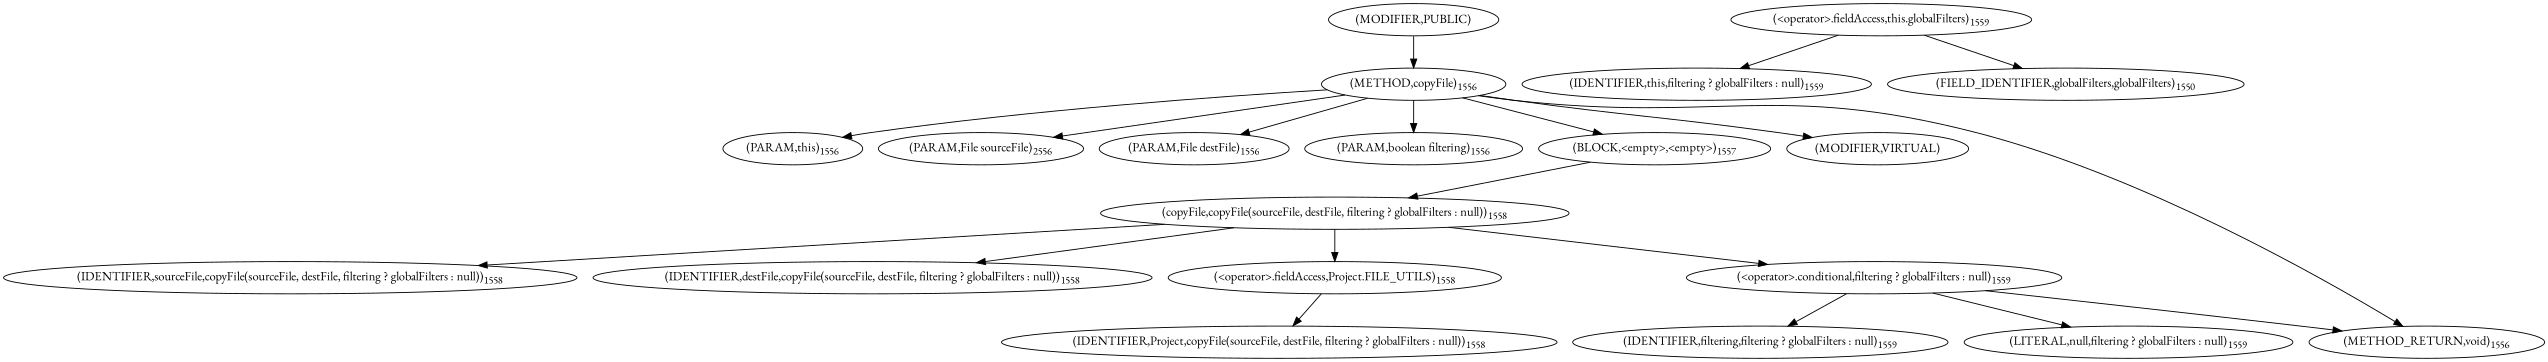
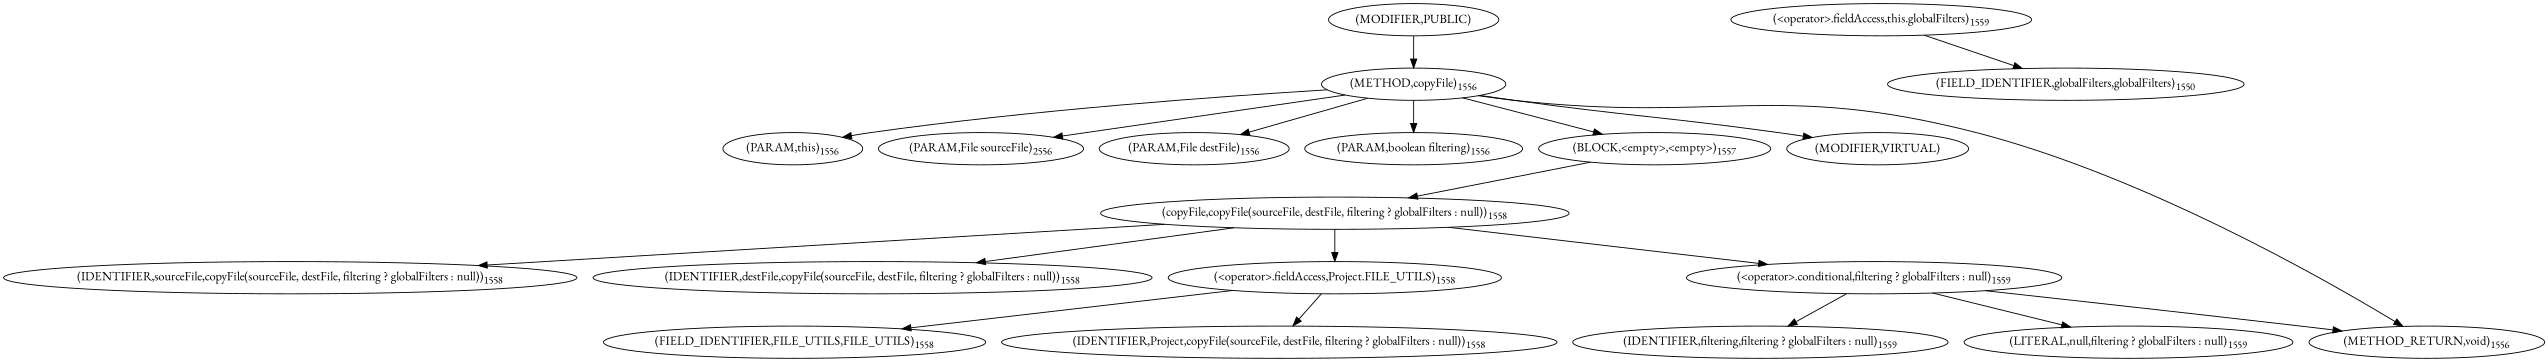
node "(IDENTIFIER,this,filtering ? globalFilters : null)": removed
node "(FIELD_IDENTIFIER,FILE_UTILS,FILE_UTILS)": added
